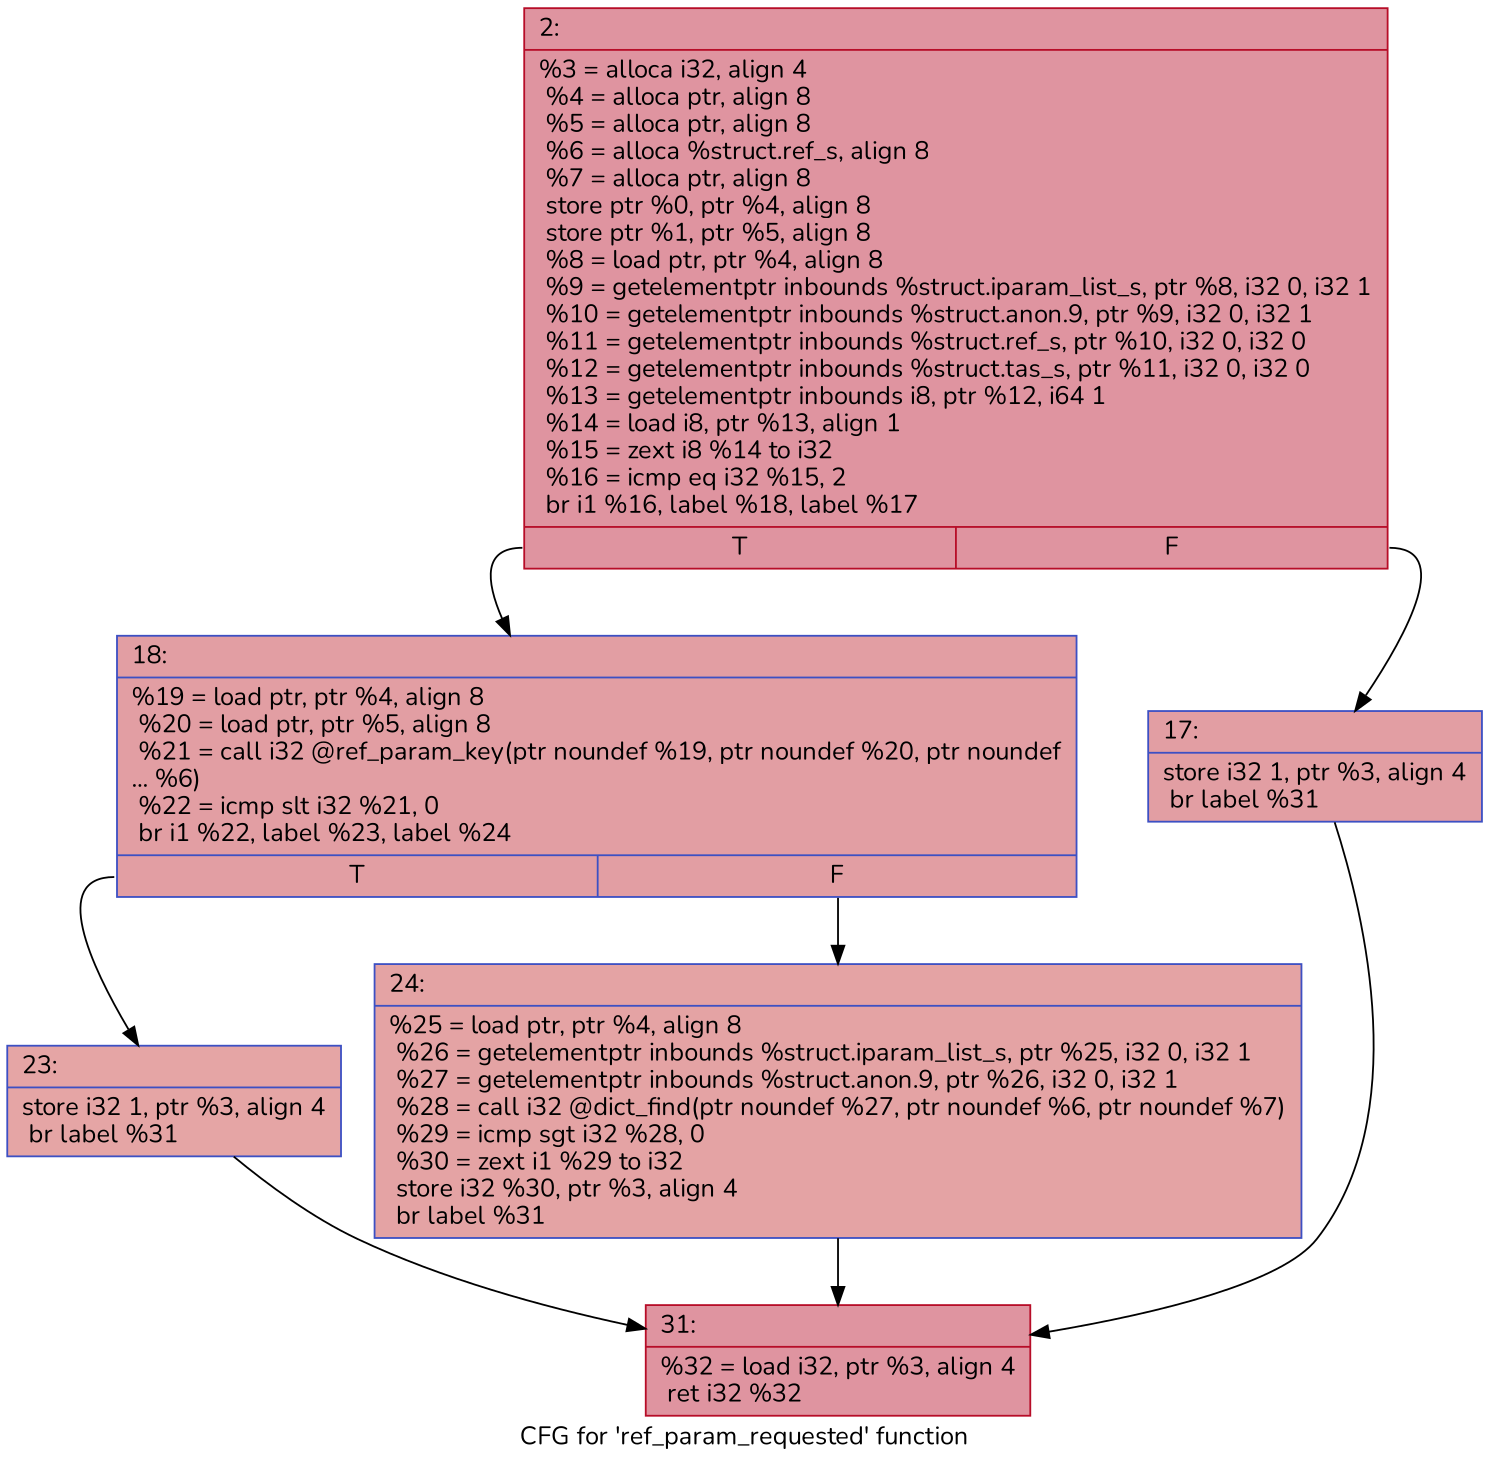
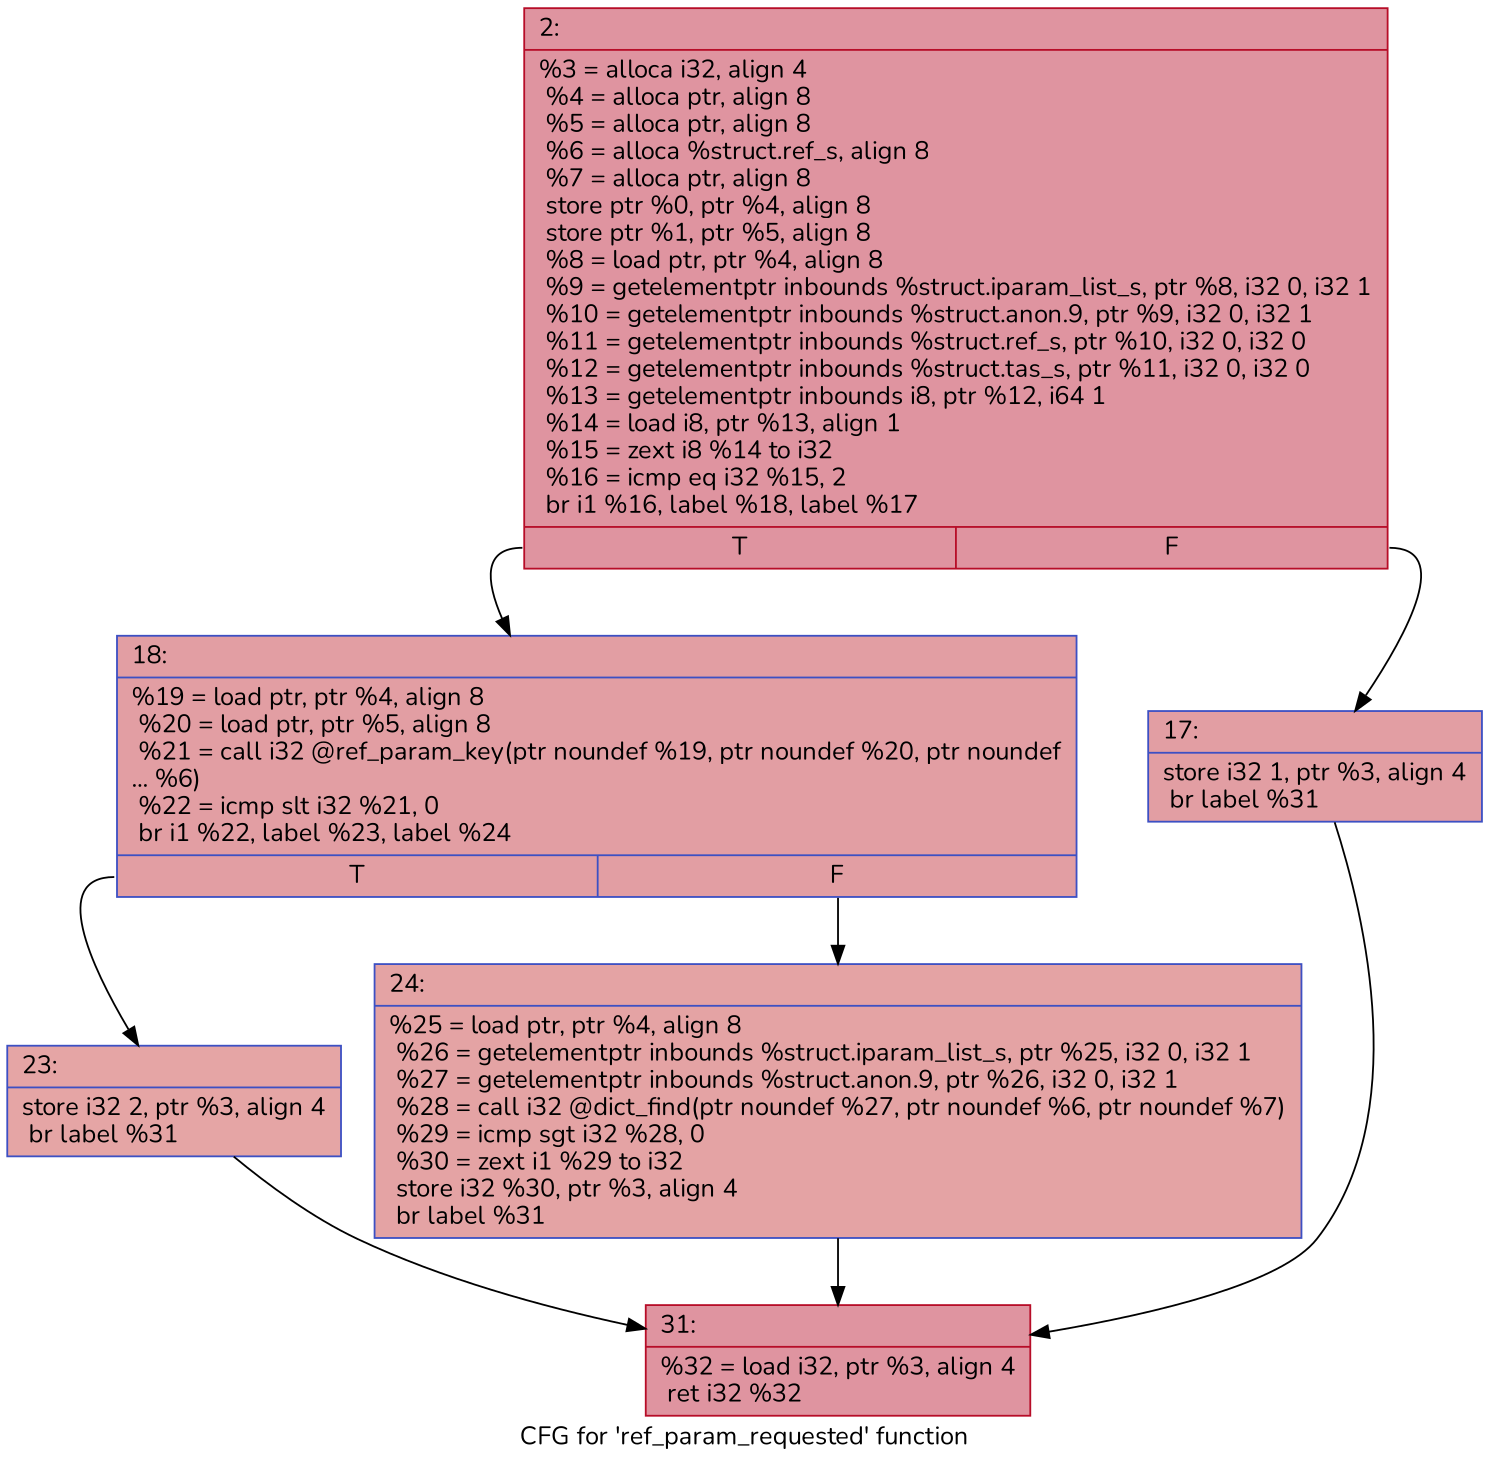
node "23:": text "store i32 1, ptr %3, align 4" -> "store i32 2, ptr %3, align 4"
